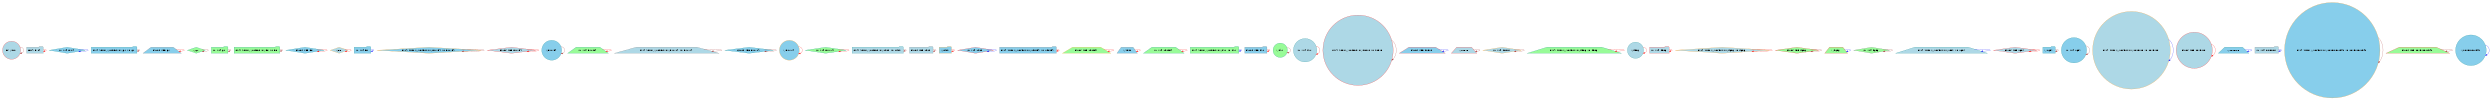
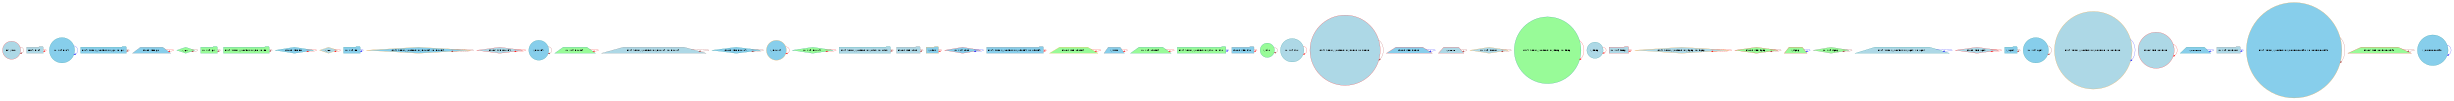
node "rm -rf a.pl": shape diamond -> circle
node "chmod 755 armv5l": label "chmod 755 armv5l" -> "chmod 775 armv5l"
node "curl http://modems.pw/i586 -o i586": shape trapezium -> circle
node "curl http://modems.pw/m88k -o m68k": label "curl http://modems.pw/m88k -o m68k" -> "curl http://modems.pw/m68k -o m68k"
